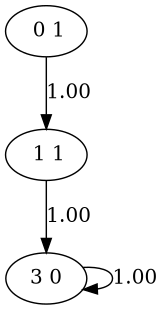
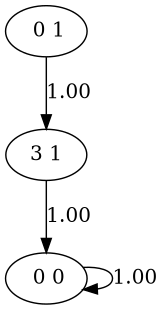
node "1 1": label "1 1" -> "3 1"
node "3 0": label "3 0" -> "0 0"
